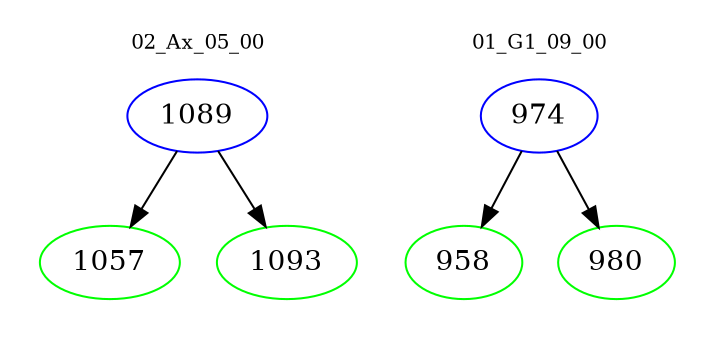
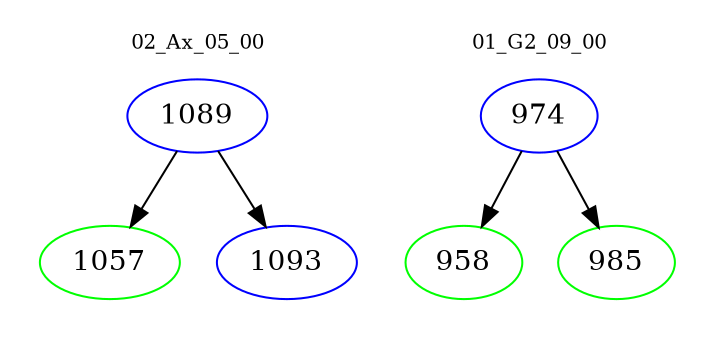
cluster "01_G1_09_00": label "01_G1_09_00" -> "01_G2_09_00"
node "1093": color green -> blue
node "980": label "980" -> "985"
